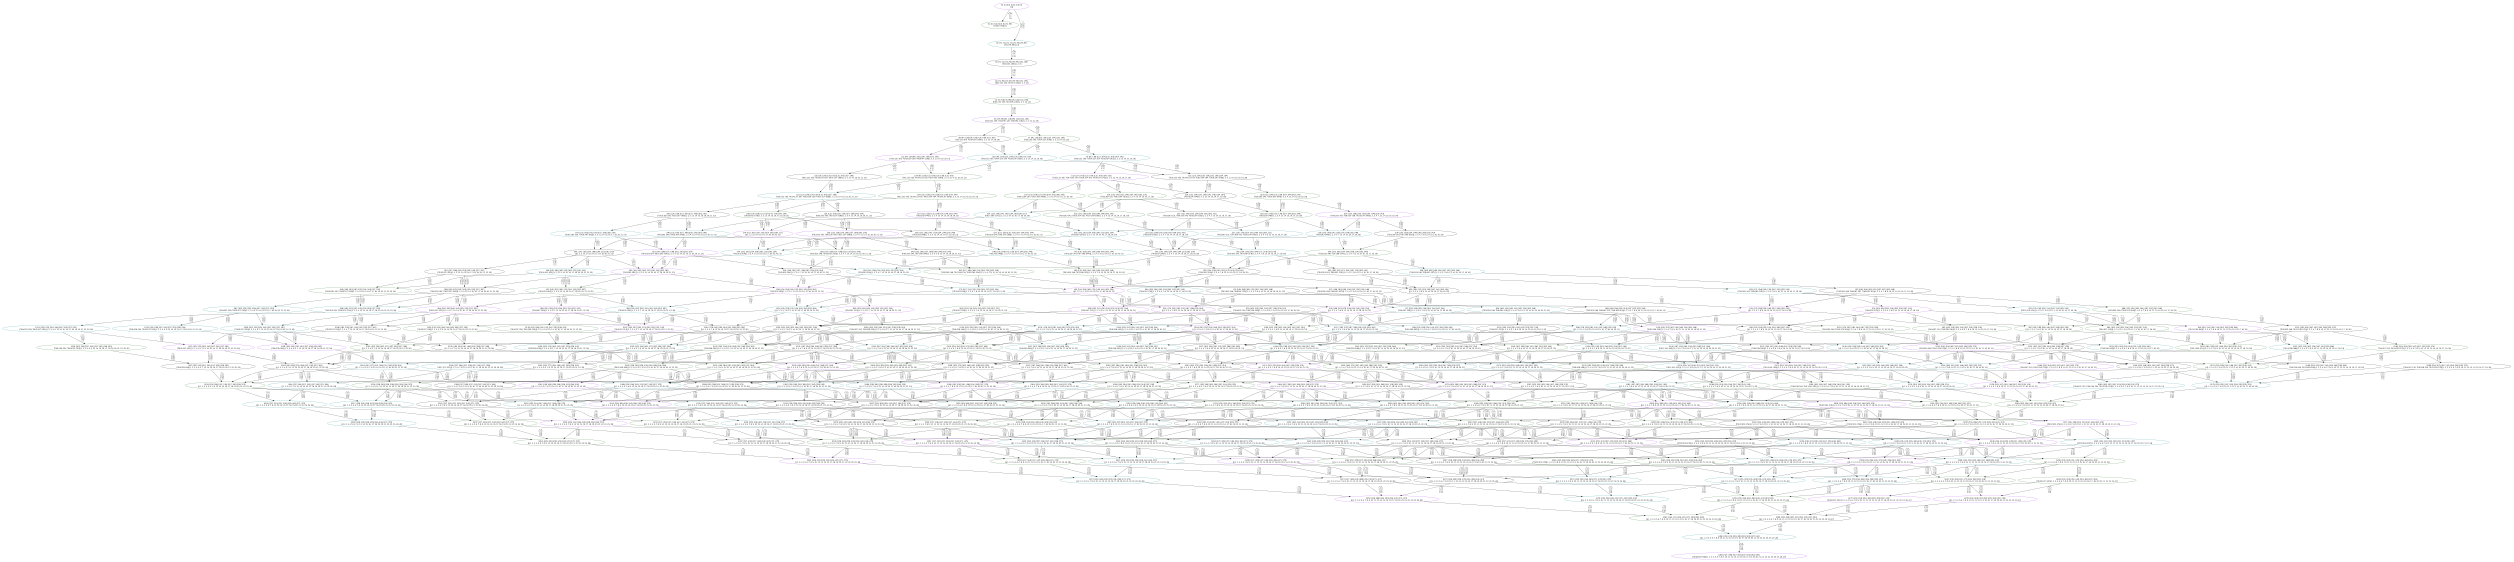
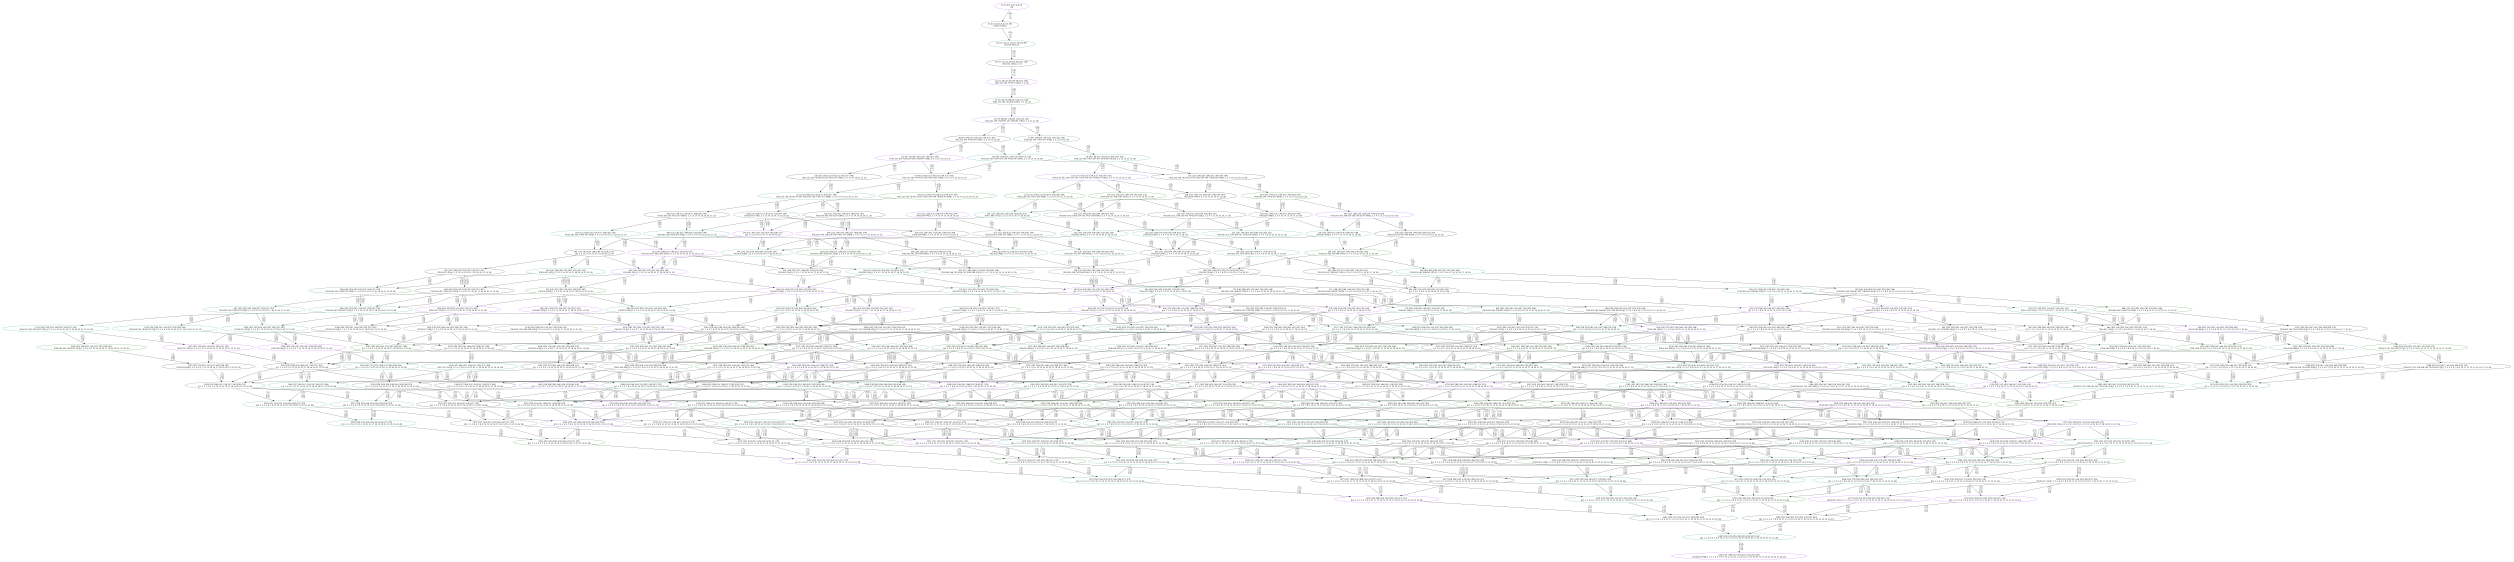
edge "S0: [0, 0] [0, 0] [0, 0] [0, 0] {}{}" -> "S2: [72, 72] [72, 72] [72, 90] [79, 99] {T0J1:79-99}{1, 2}": now "S1: [0, 0] [0, 0] [0, 0] [72, 90] {T0J0:72-90}{1}" -> "S2: [72, 72] [72, 72] [72, 90] [79, 99] {T0J1:79-99}{1, 2}"
